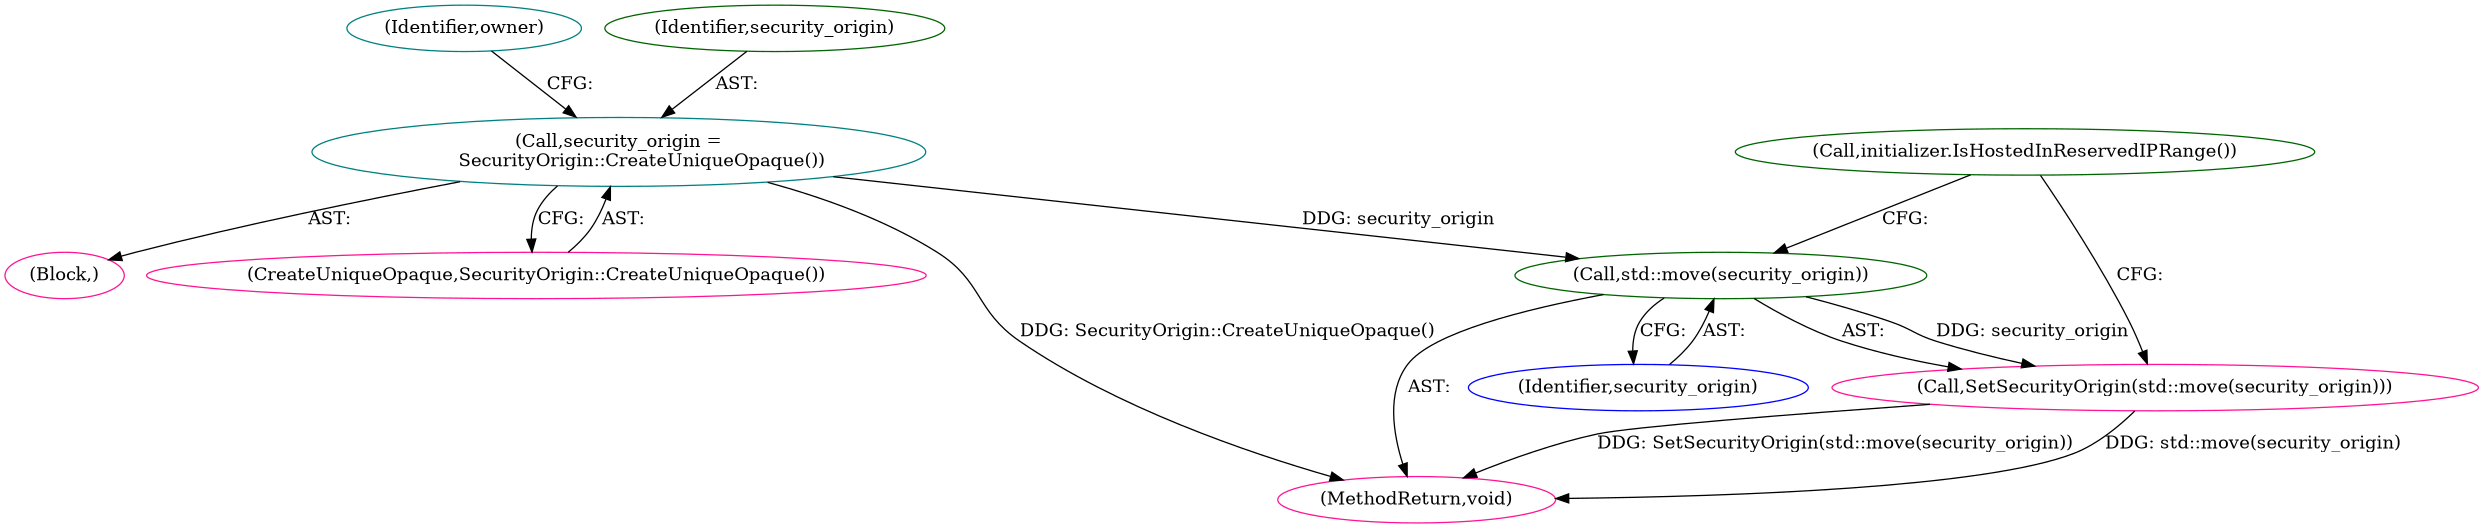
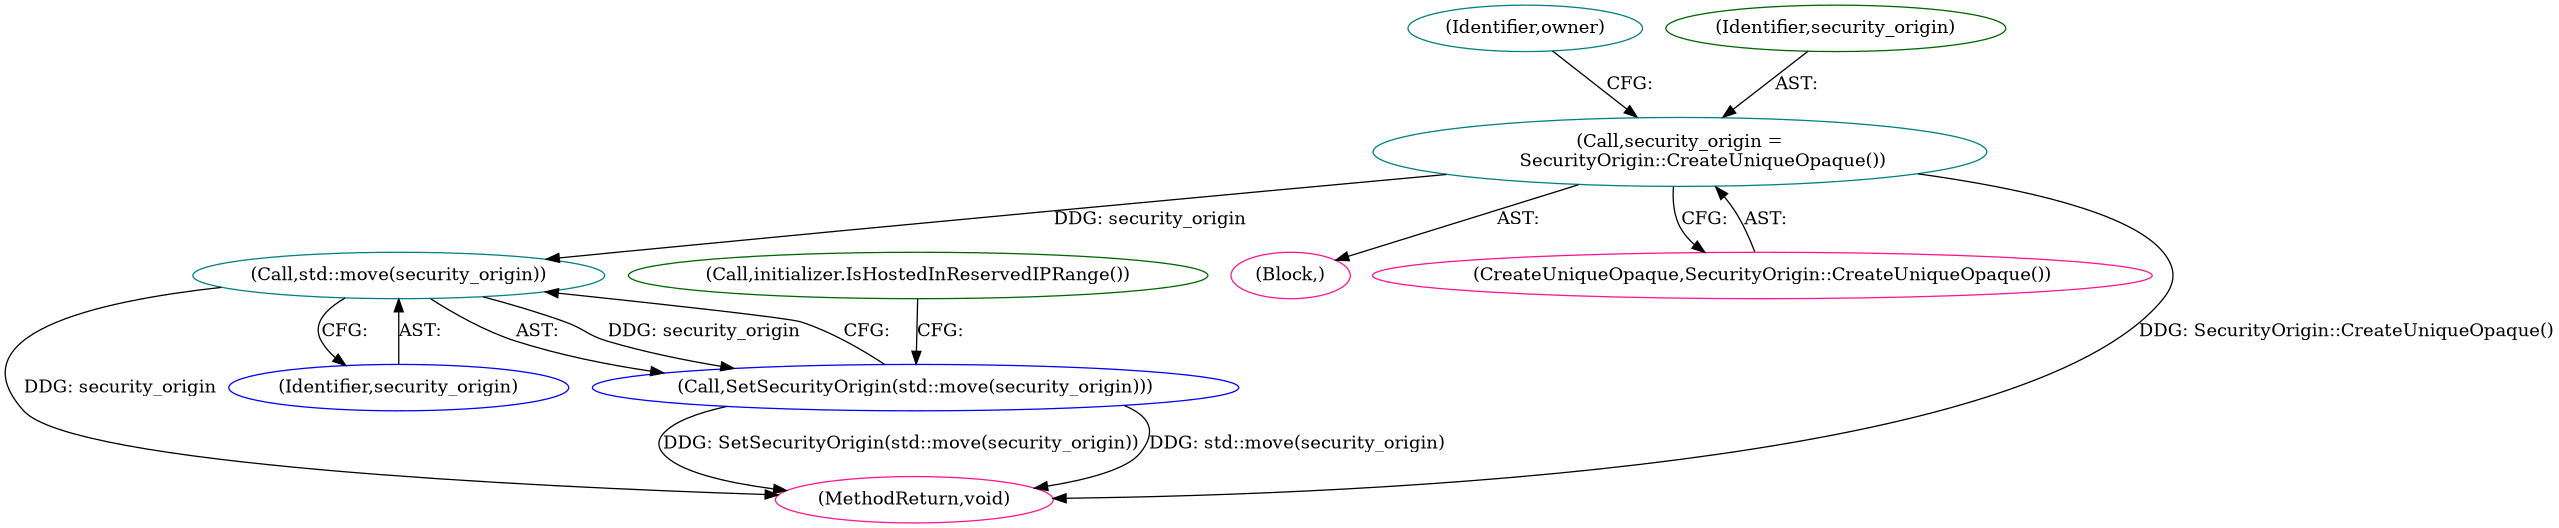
edge "(Call,initializer.IsHostedInReservedIPRange())" -> "(Call,std::move(security_origin))": now "(Call,SetSecurityOrigin(std::move(security_origin)))" -> "(Call,std::move(security_origin))"
node "(Call,std::move(security_origin))": color darkgreen -> teal
edge "(Call,std::move(security_origin))" -> "(MethodReturn,void)": label "AST: " -> "DDG: security_origin"
node "(Call,SetSecurityOrigin(std::move(security_origin)))": color deeppink -> blue
